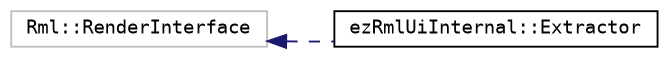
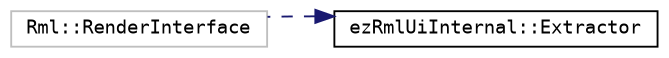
edge "ezRmlUiInternal::Extractor" -> "Rml::RenderInterface": reversed
